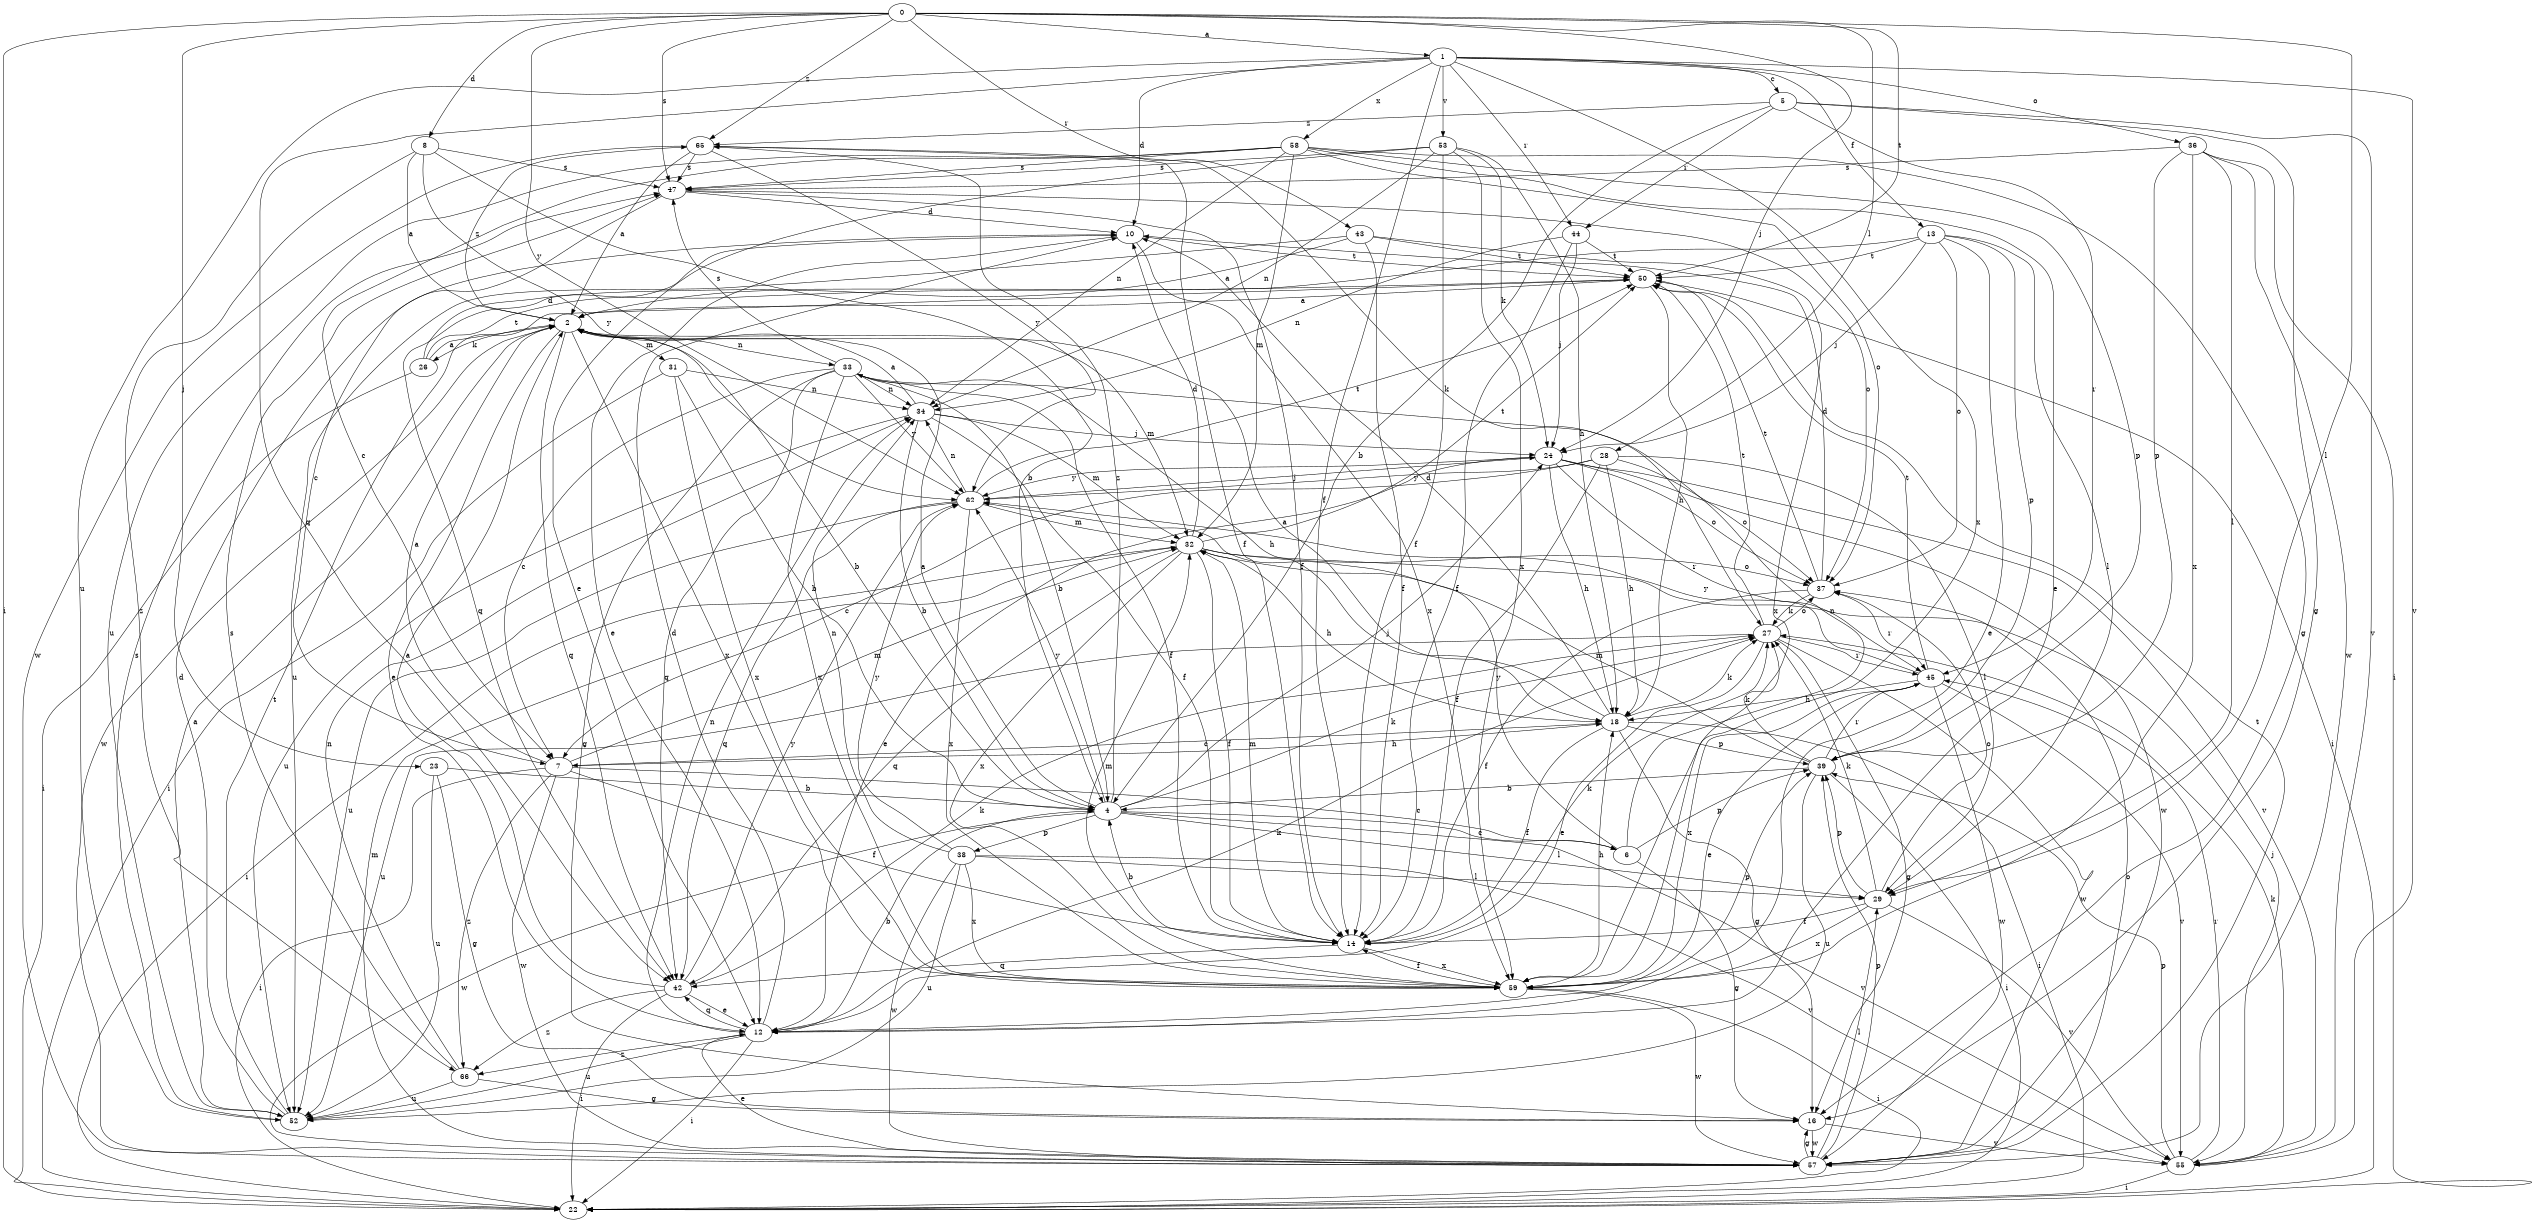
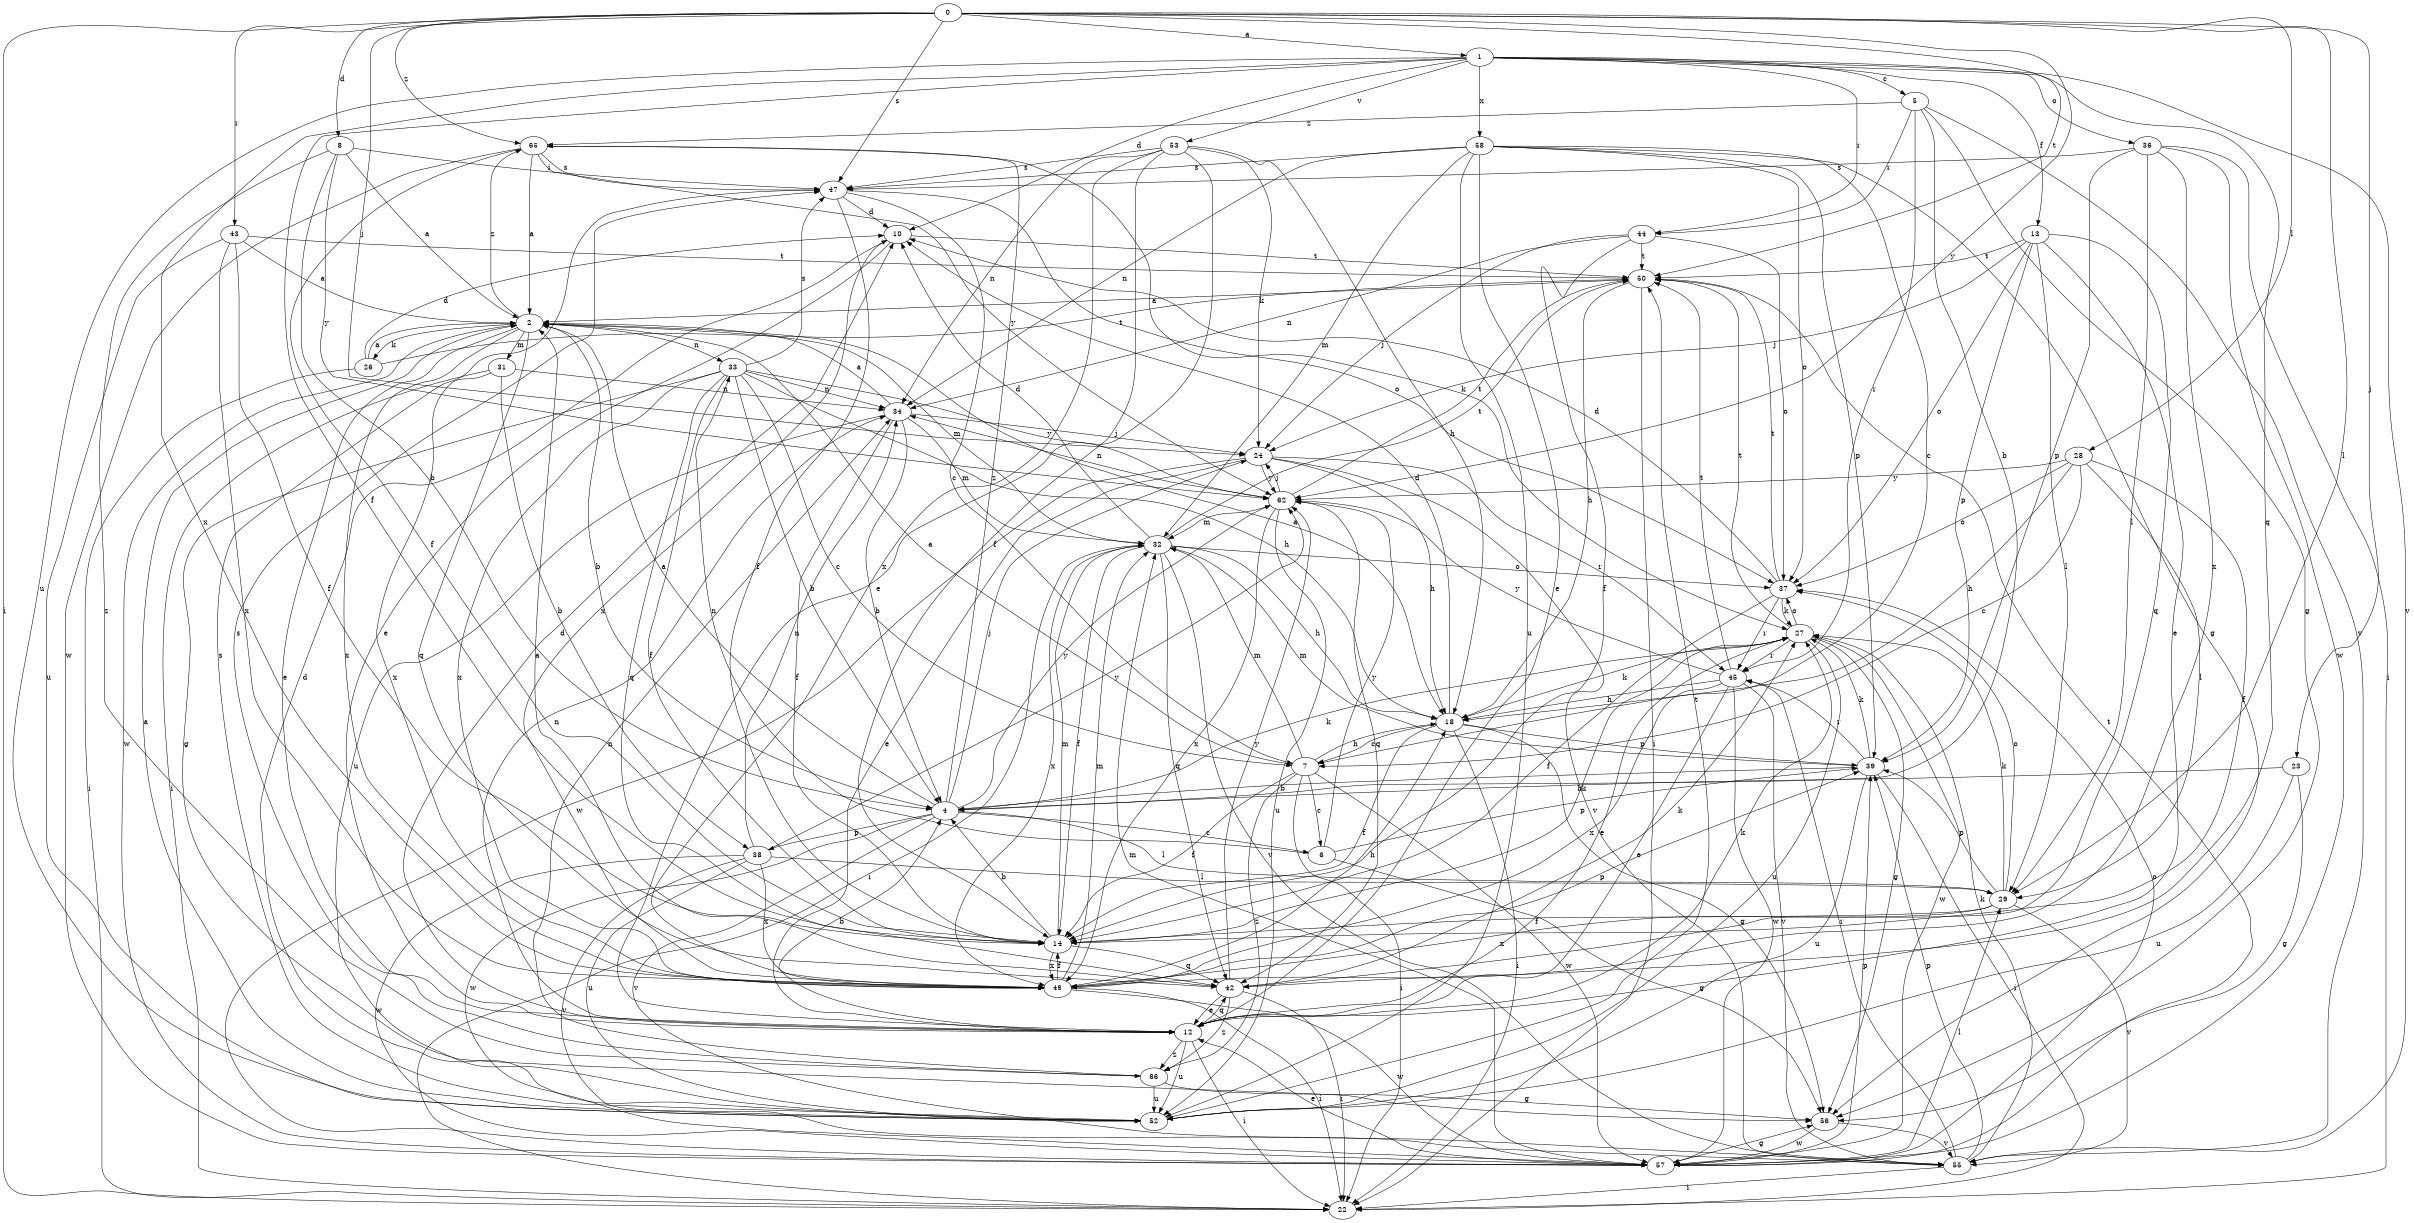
edge "8" -> "47": label "s" -> "i"
edge "18" -> "2": reversed
edge "24" -> "37": now "44" -> "37"
edge "31" -> "4": now "31" -> "38"
edge "32" -> "55": label "j" -> "v"
node "59": label "59" -> "49"
node "16": label "16" -> "56"
